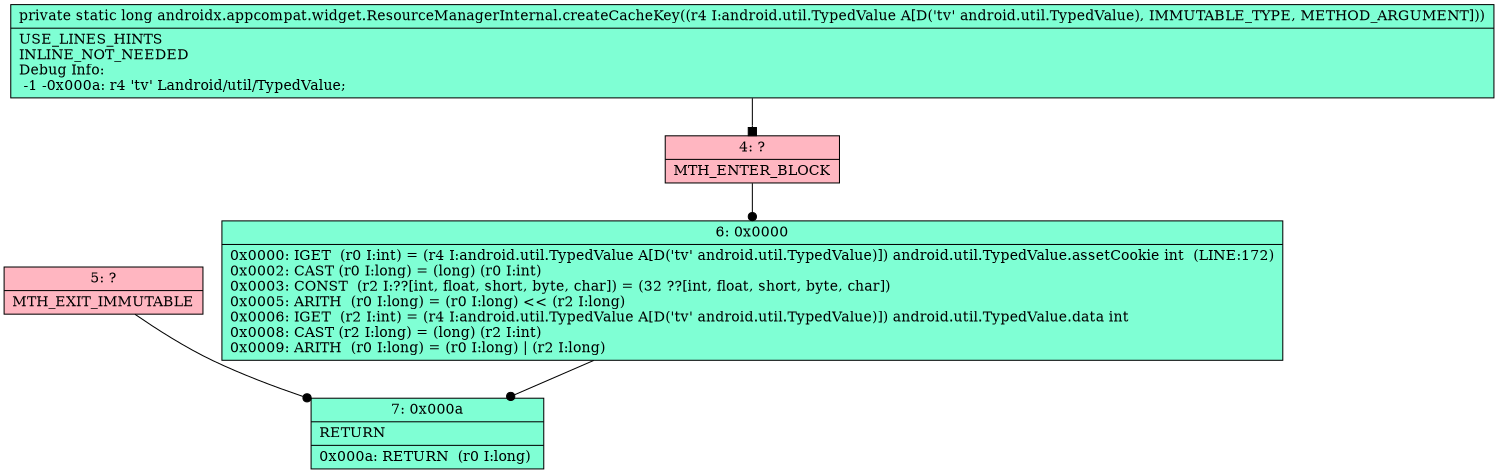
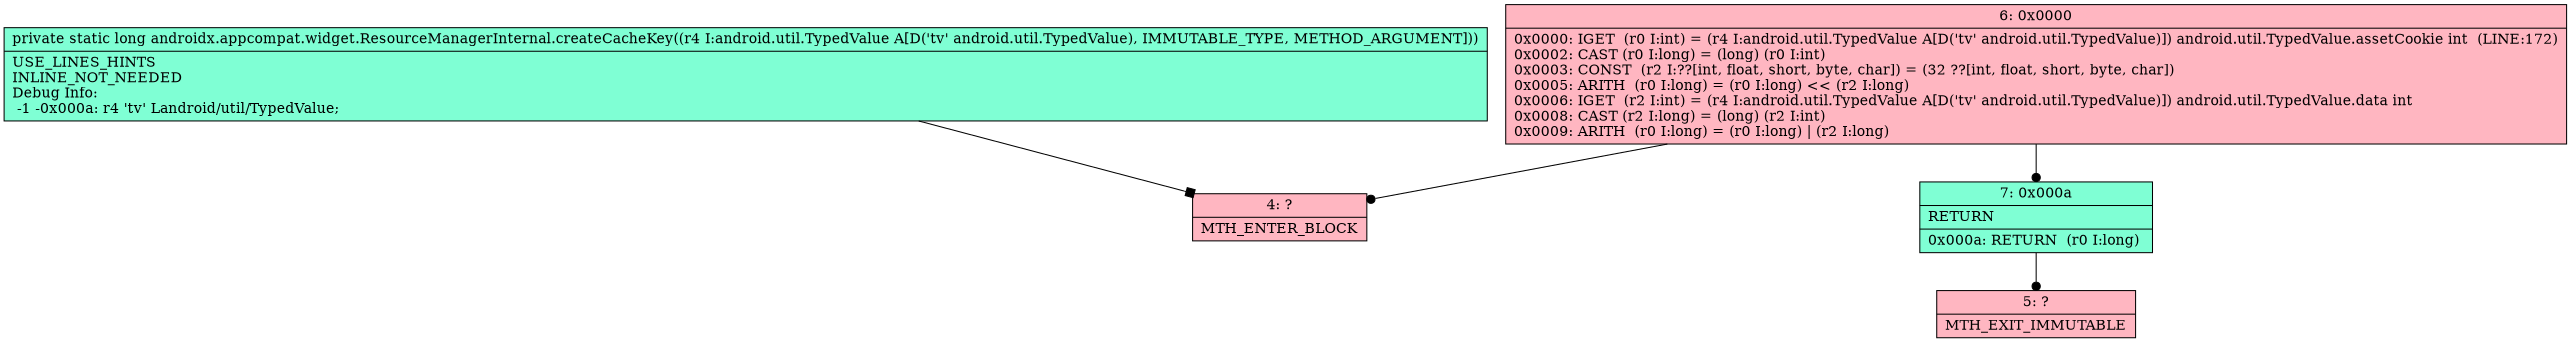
edge "4: ?" -> "6: 0x0000": reversed
node "6: 0x0000": fillcolor aquamarine -> lightpink
edge "5: ?" -> "7: 0x000a": reversed
